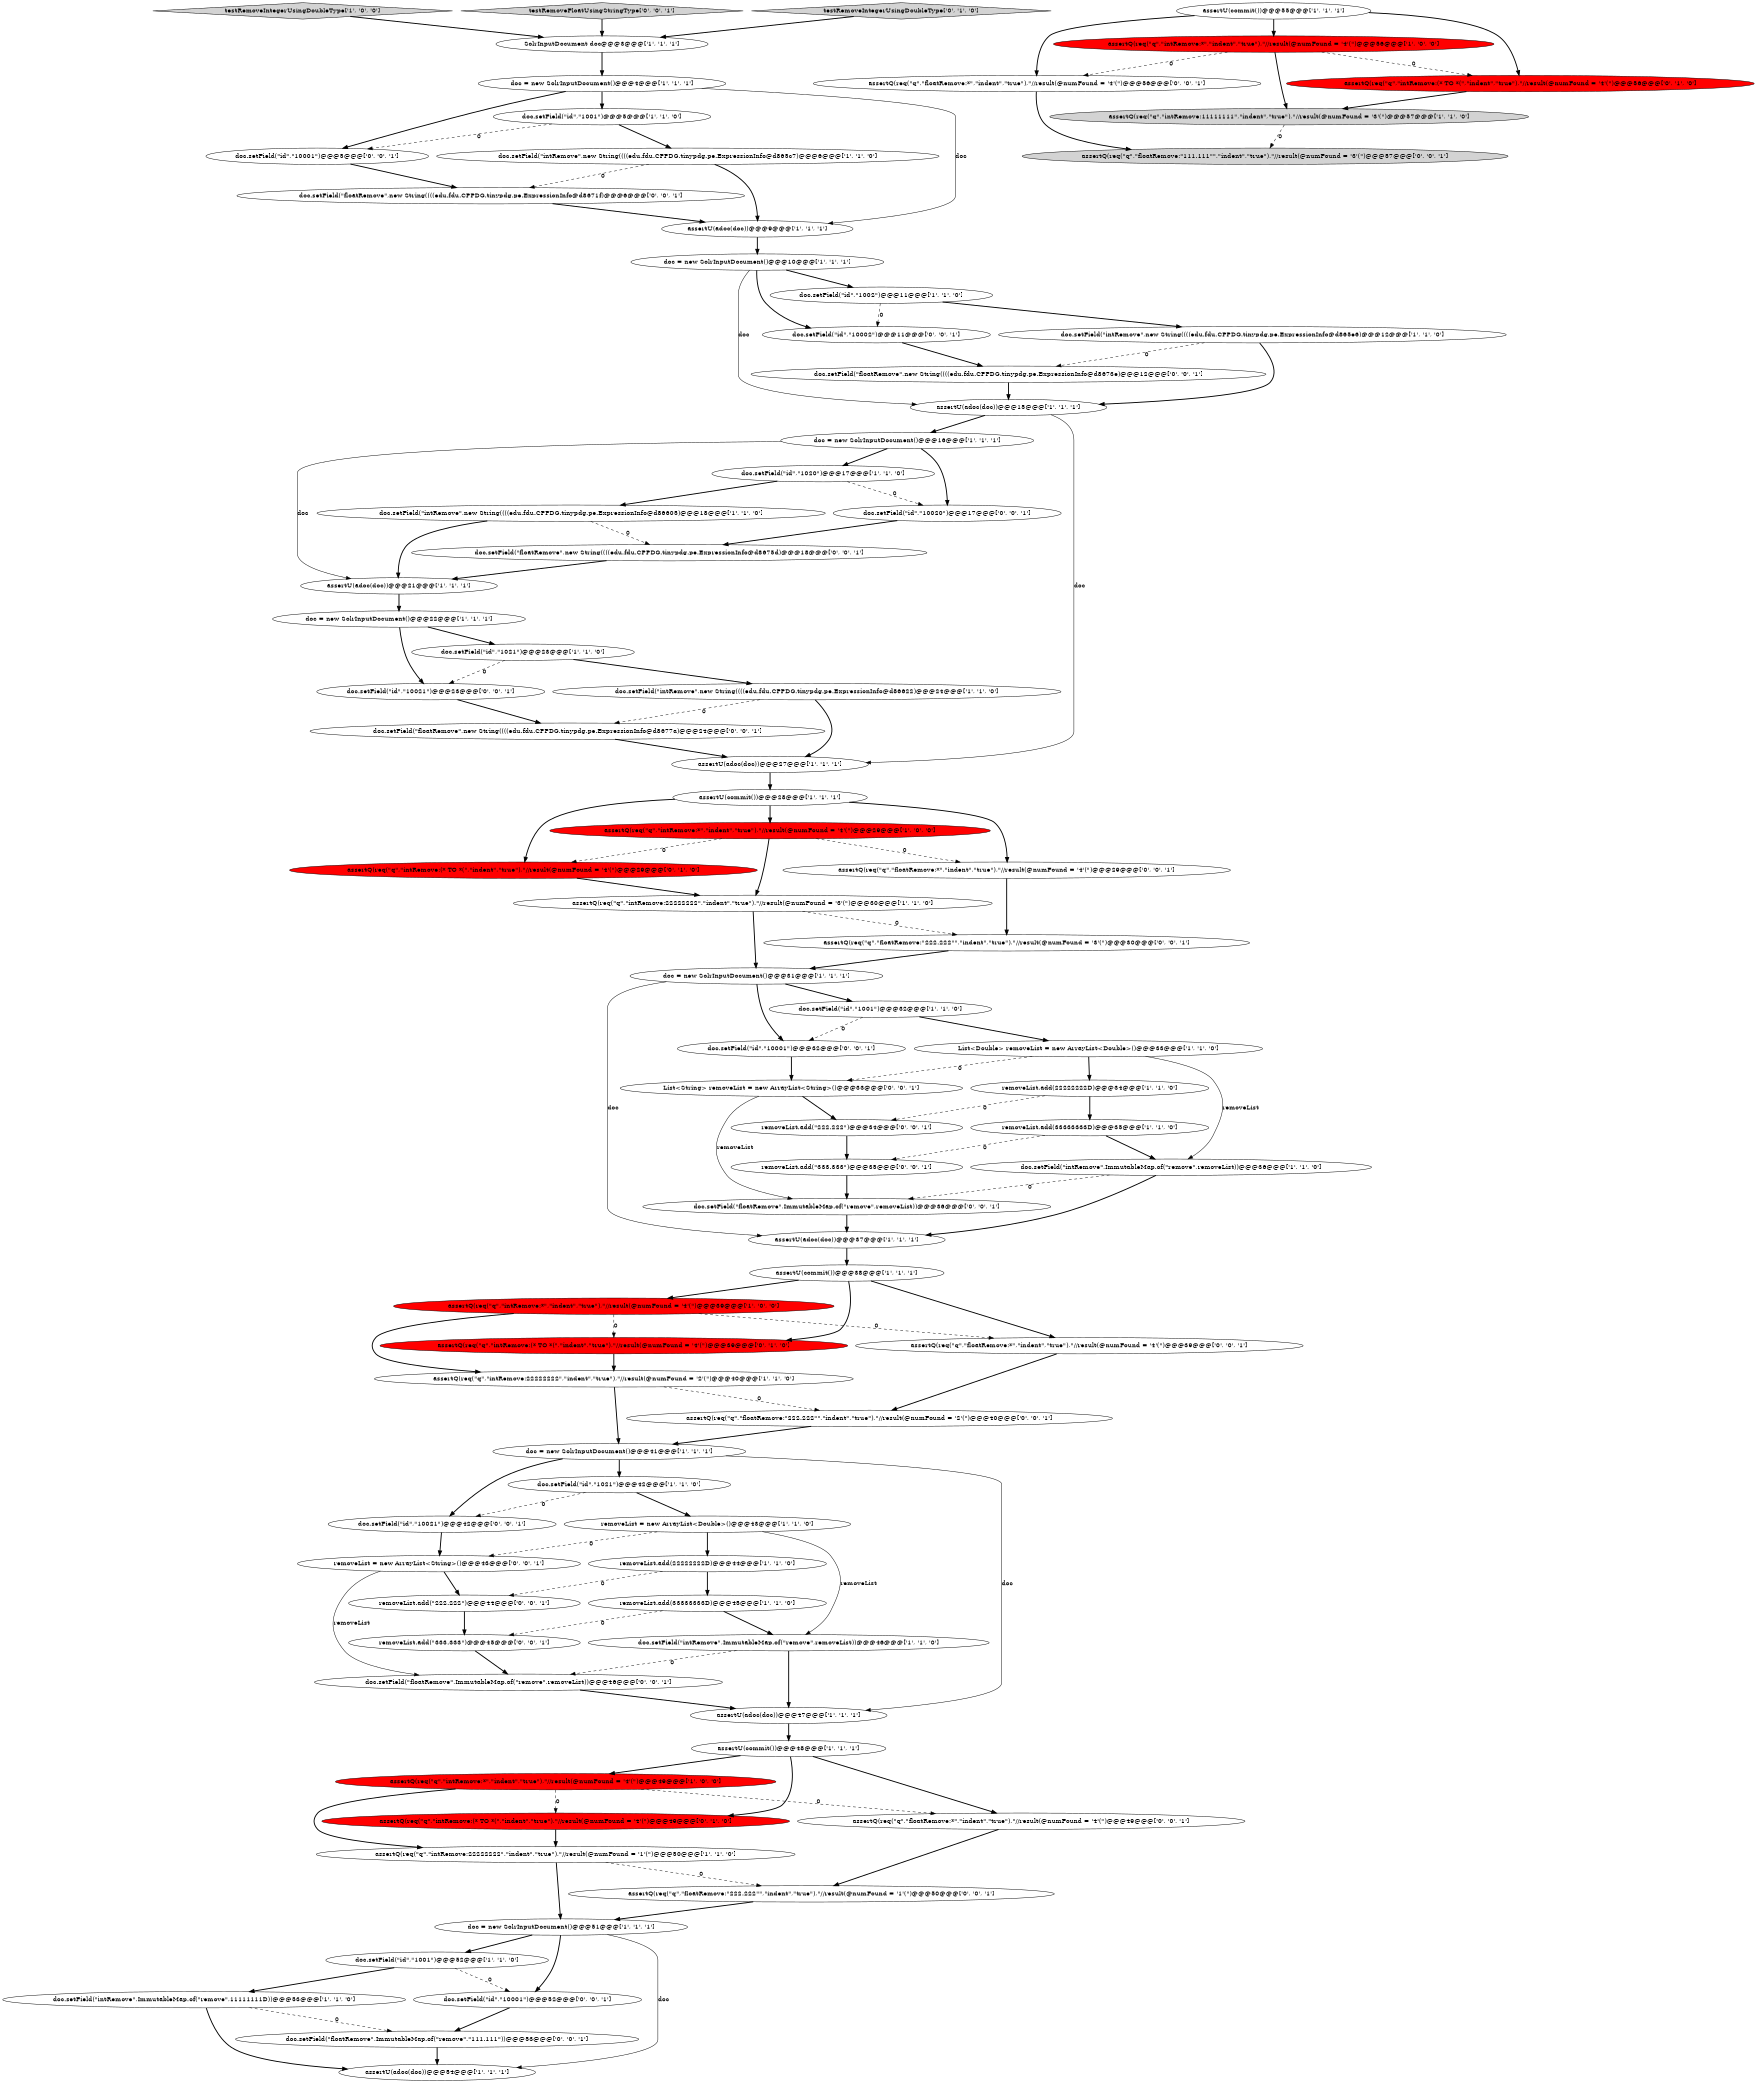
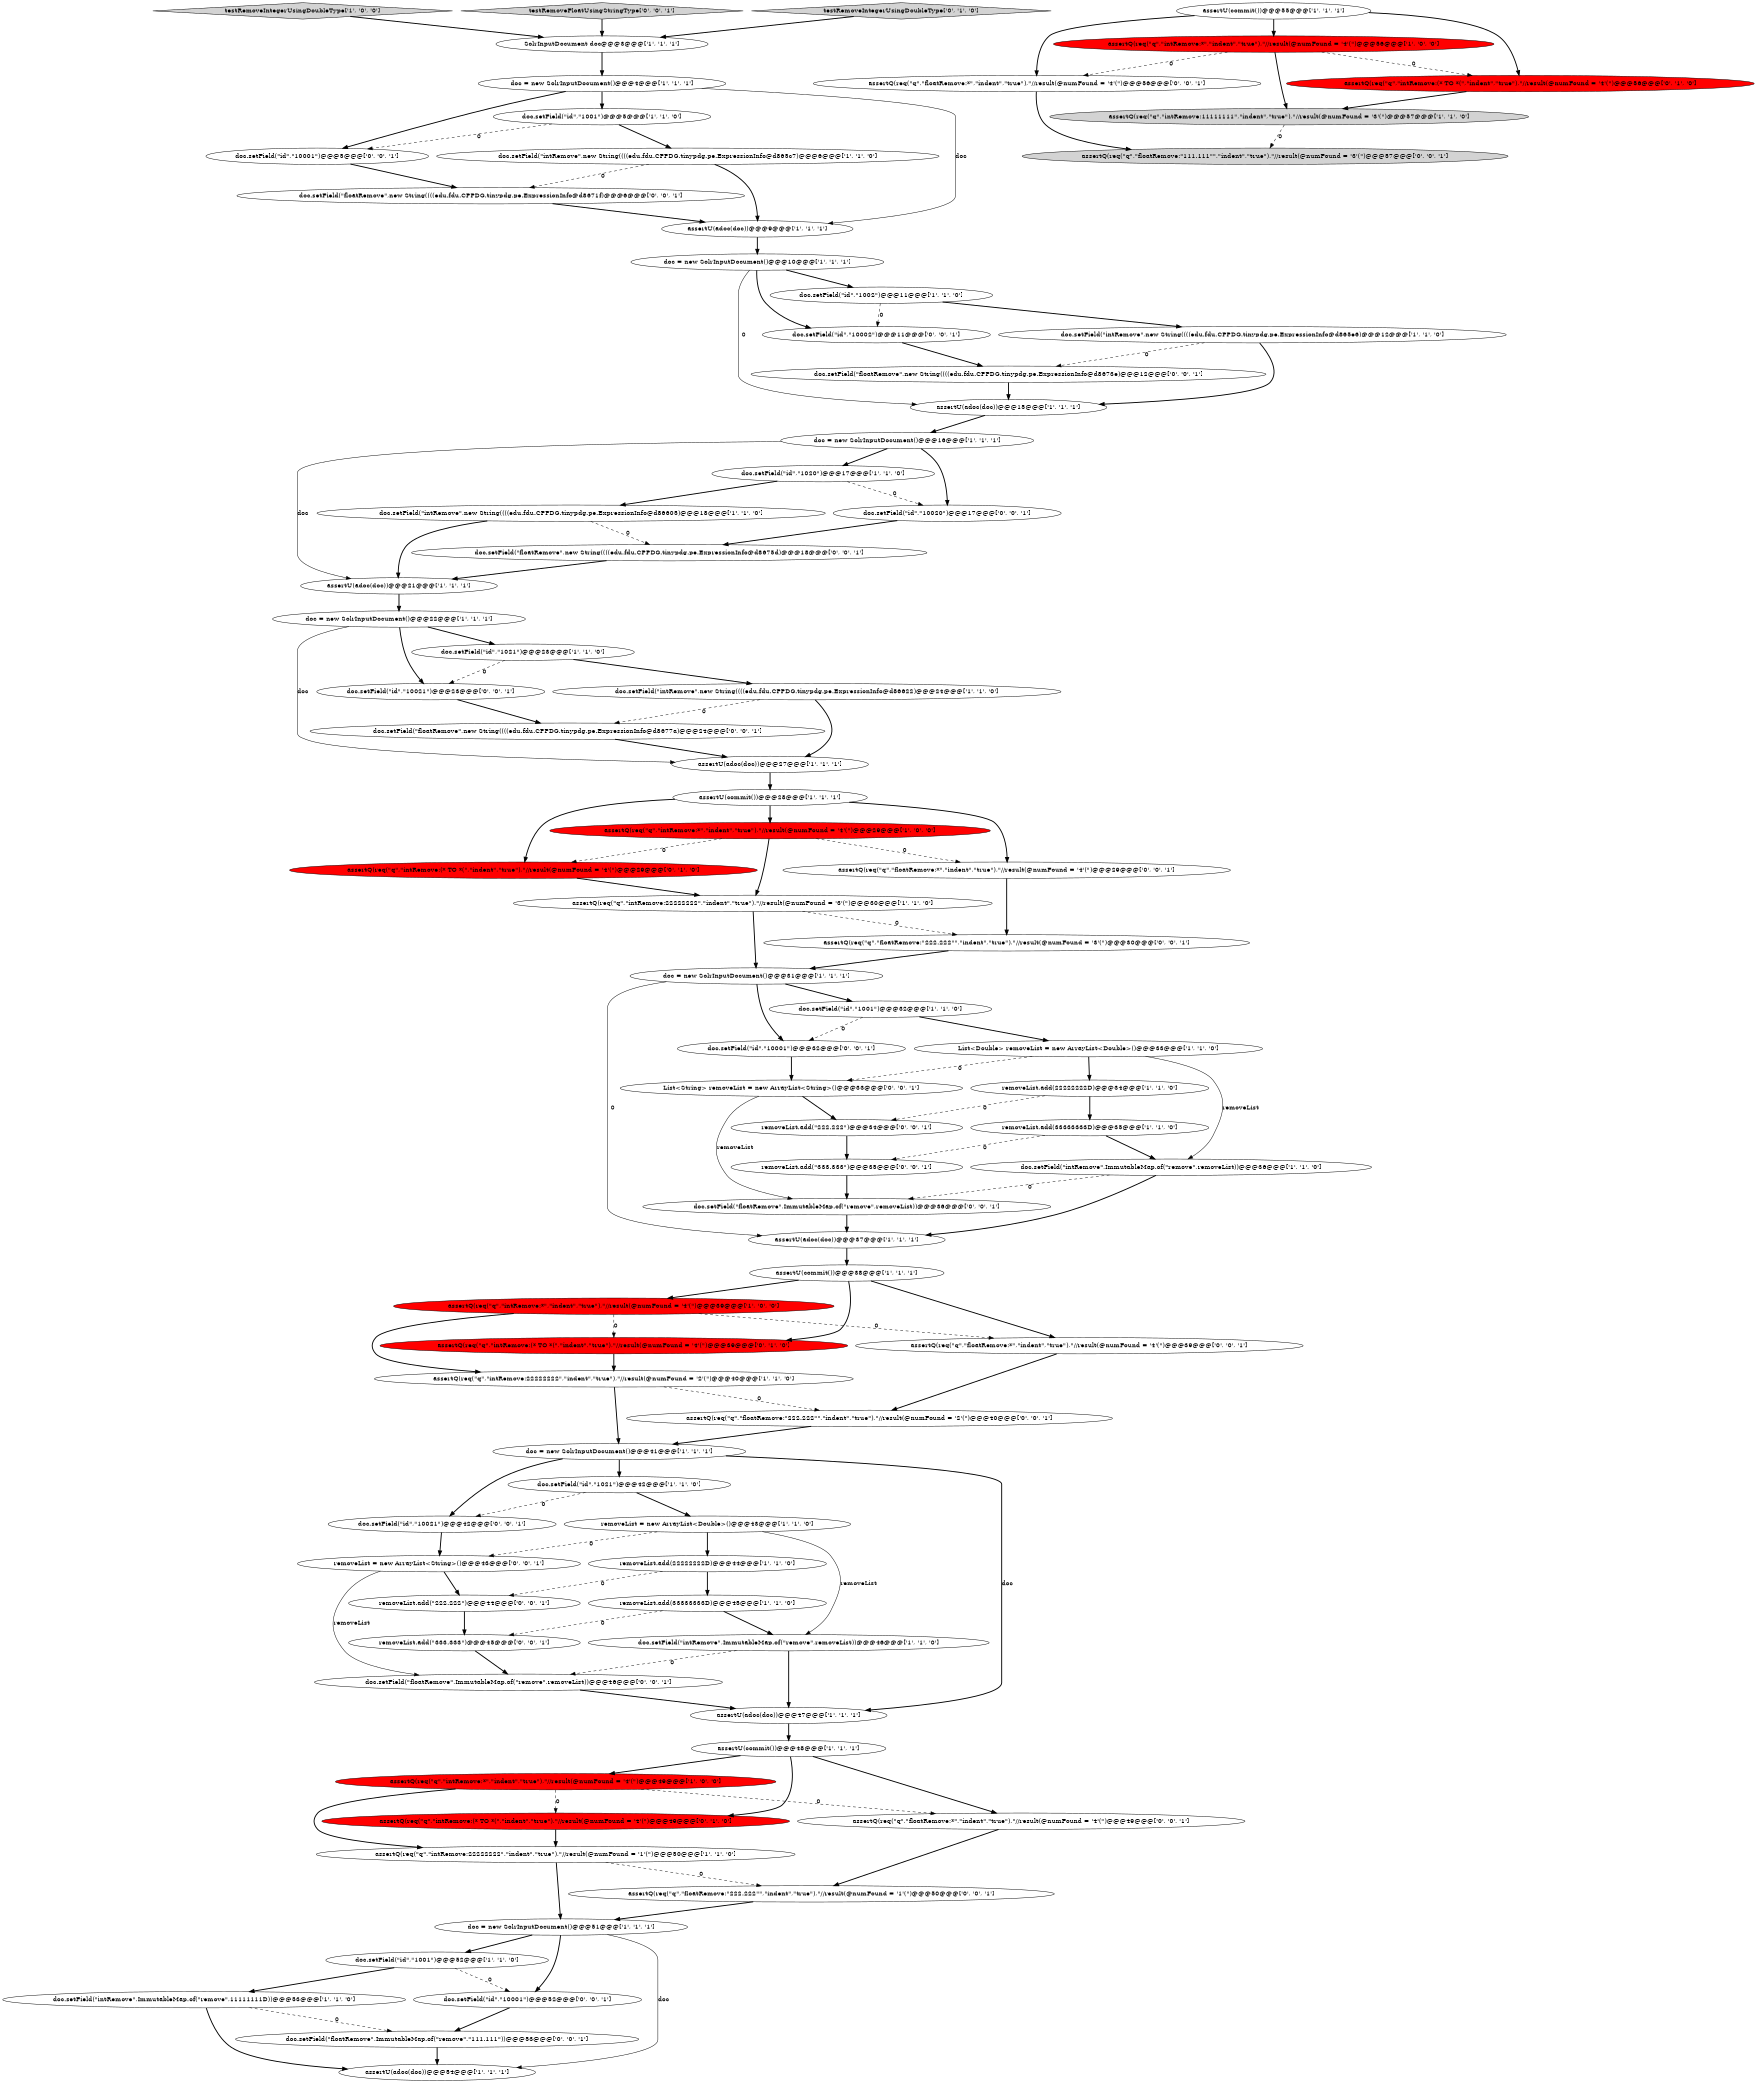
edge "doc = new SolrInputDocument()@@@10@@@['1', '1', '1']" -> "assertU(adoc(doc))@@@15@@@['1', '1', '1']": label "doc" -> "0"
edge "assertU(adoc(doc))@@@15@@@['1', '1', '1']" -> "assertU(adoc(doc))@@@27@@@['1', '1', '1']": now "doc = new SolrInputDocument()@@@22@@@['1', '1', '1']" -> "assertU(adoc(doc))@@@27@@@['1', '1', '1']"
edge "doc = new SolrInputDocument()@@@31@@@['1', '1', '1']" -> "assertU(adoc(doc))@@@37@@@['1', '1', '1']": label "doc" -> "0"
edge "doc = new SolrInputDocument()@@@41@@@['1', '1', '1']" -> "assertU(adoc(doc))@@@47@@@['1', '1', '1']": style solid -> bold
